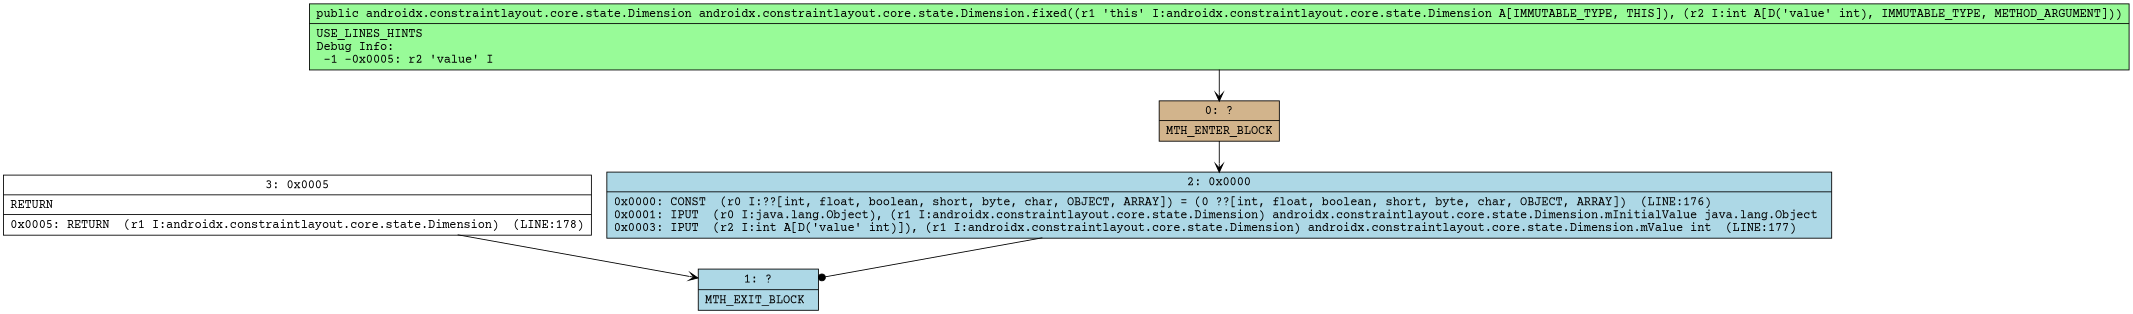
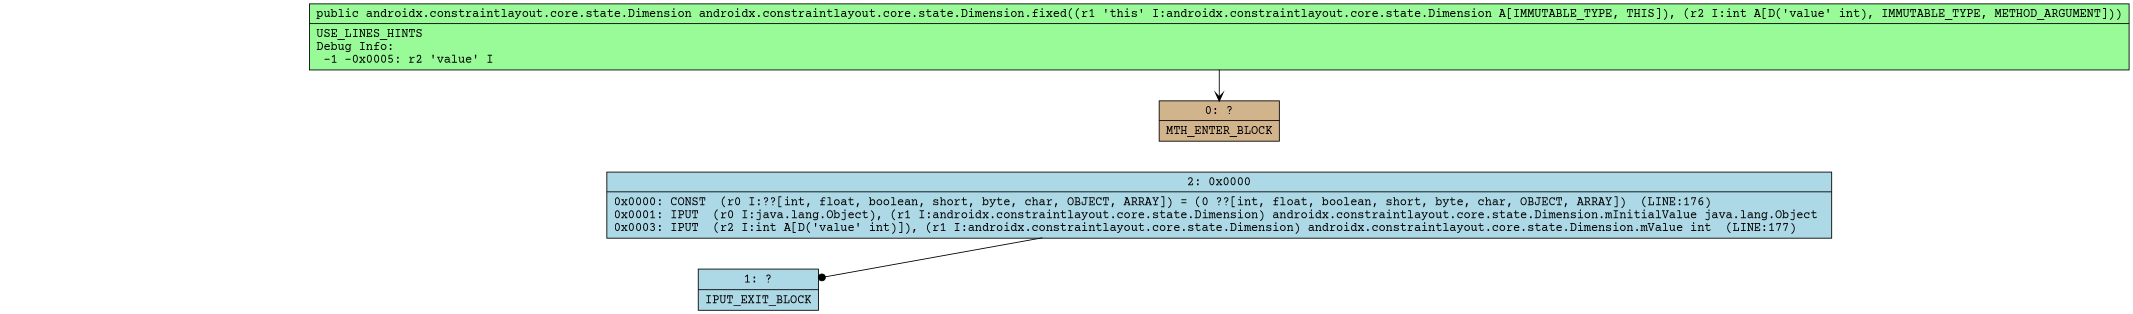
edge "0: ?" -> "2: 0x0000": removed
node "3: 0x0005": removed
node "1: ?": text "MTH_EXIT_BLOCK" -> "IPUT_EXIT_BLOCK"
